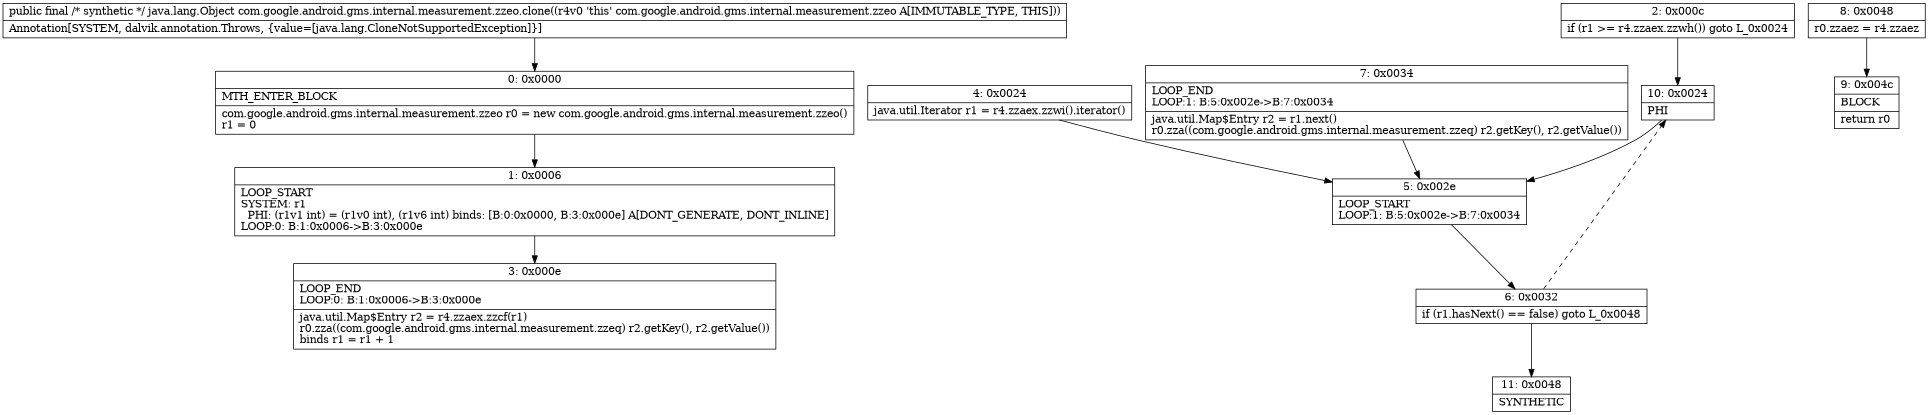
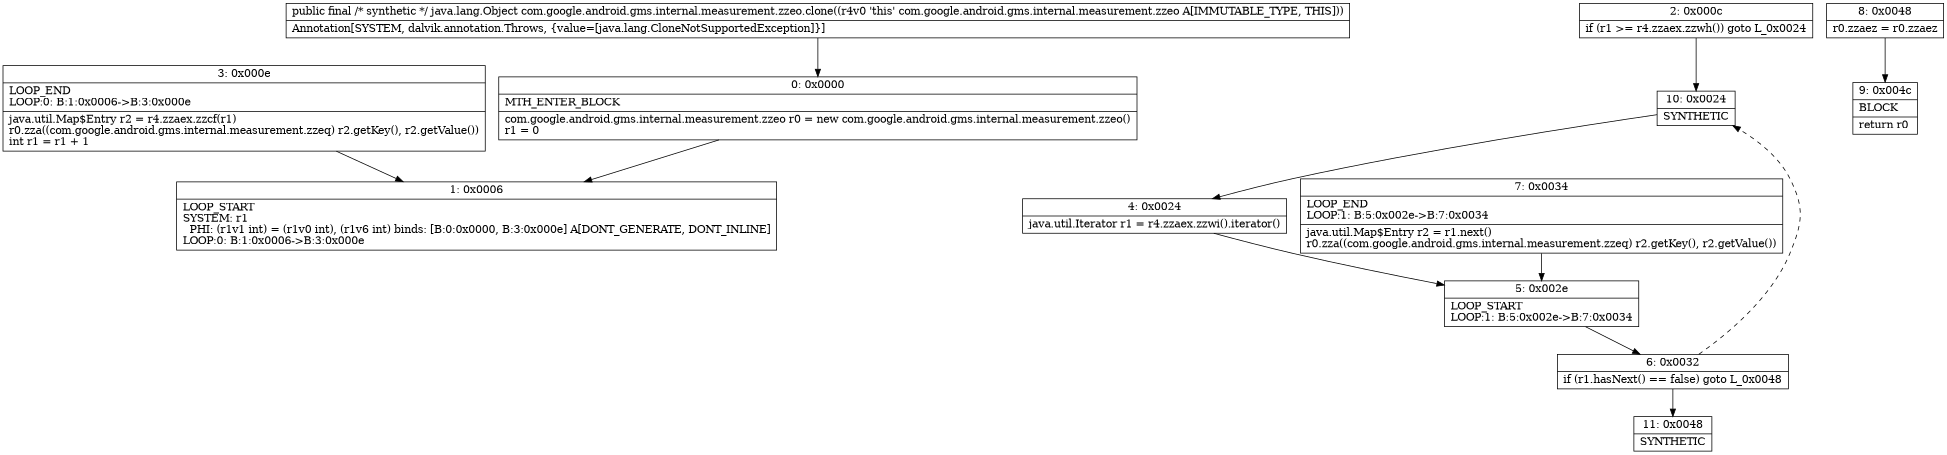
node "8: 0x0048": text "r0.zzaez = r4.zzaez" -> "r0.zzaez = r0.zzaez"
node "10: 0x0024": text "PHI" -> "SYNTHETIC"
edge "10: 0x0024" -> "5: 0x002e": now "10: 0x0024" -> "4: 0x0024"
edge "1: 0x0006" -> "3: 0x000e": reversed
node "3: 0x000e": text "binds r1 = r1 + 1" -> "int r1 = r1 + 1"
